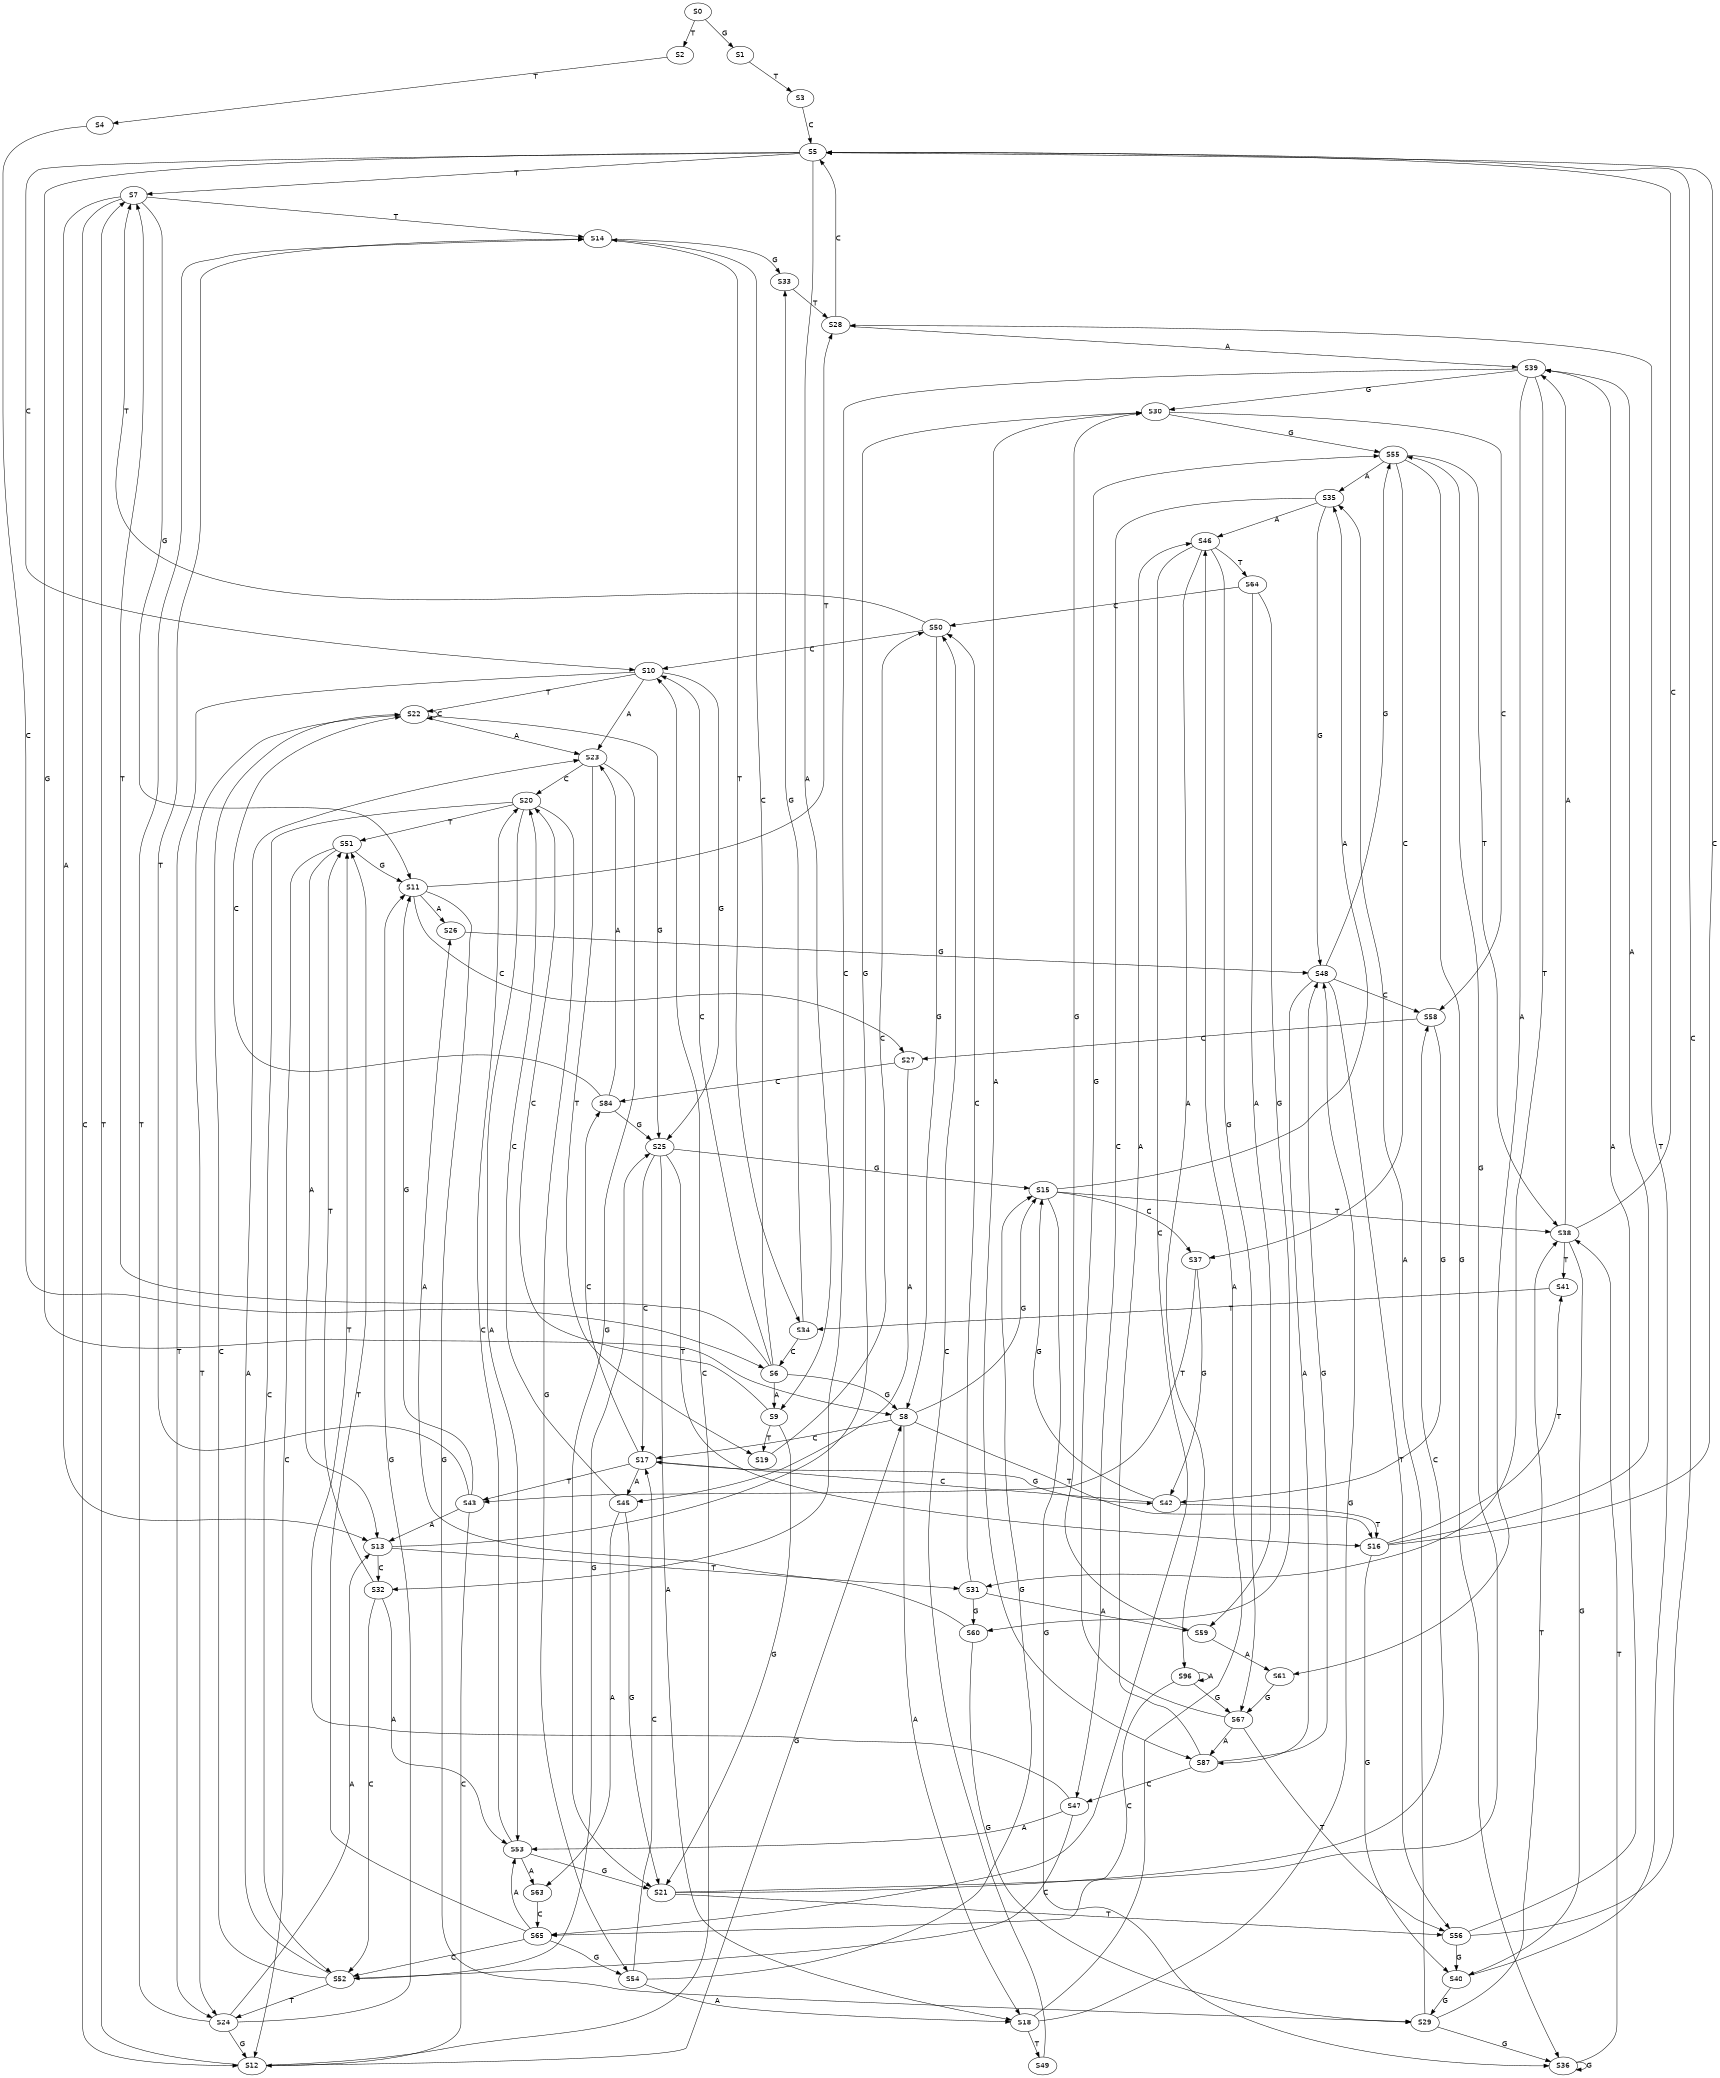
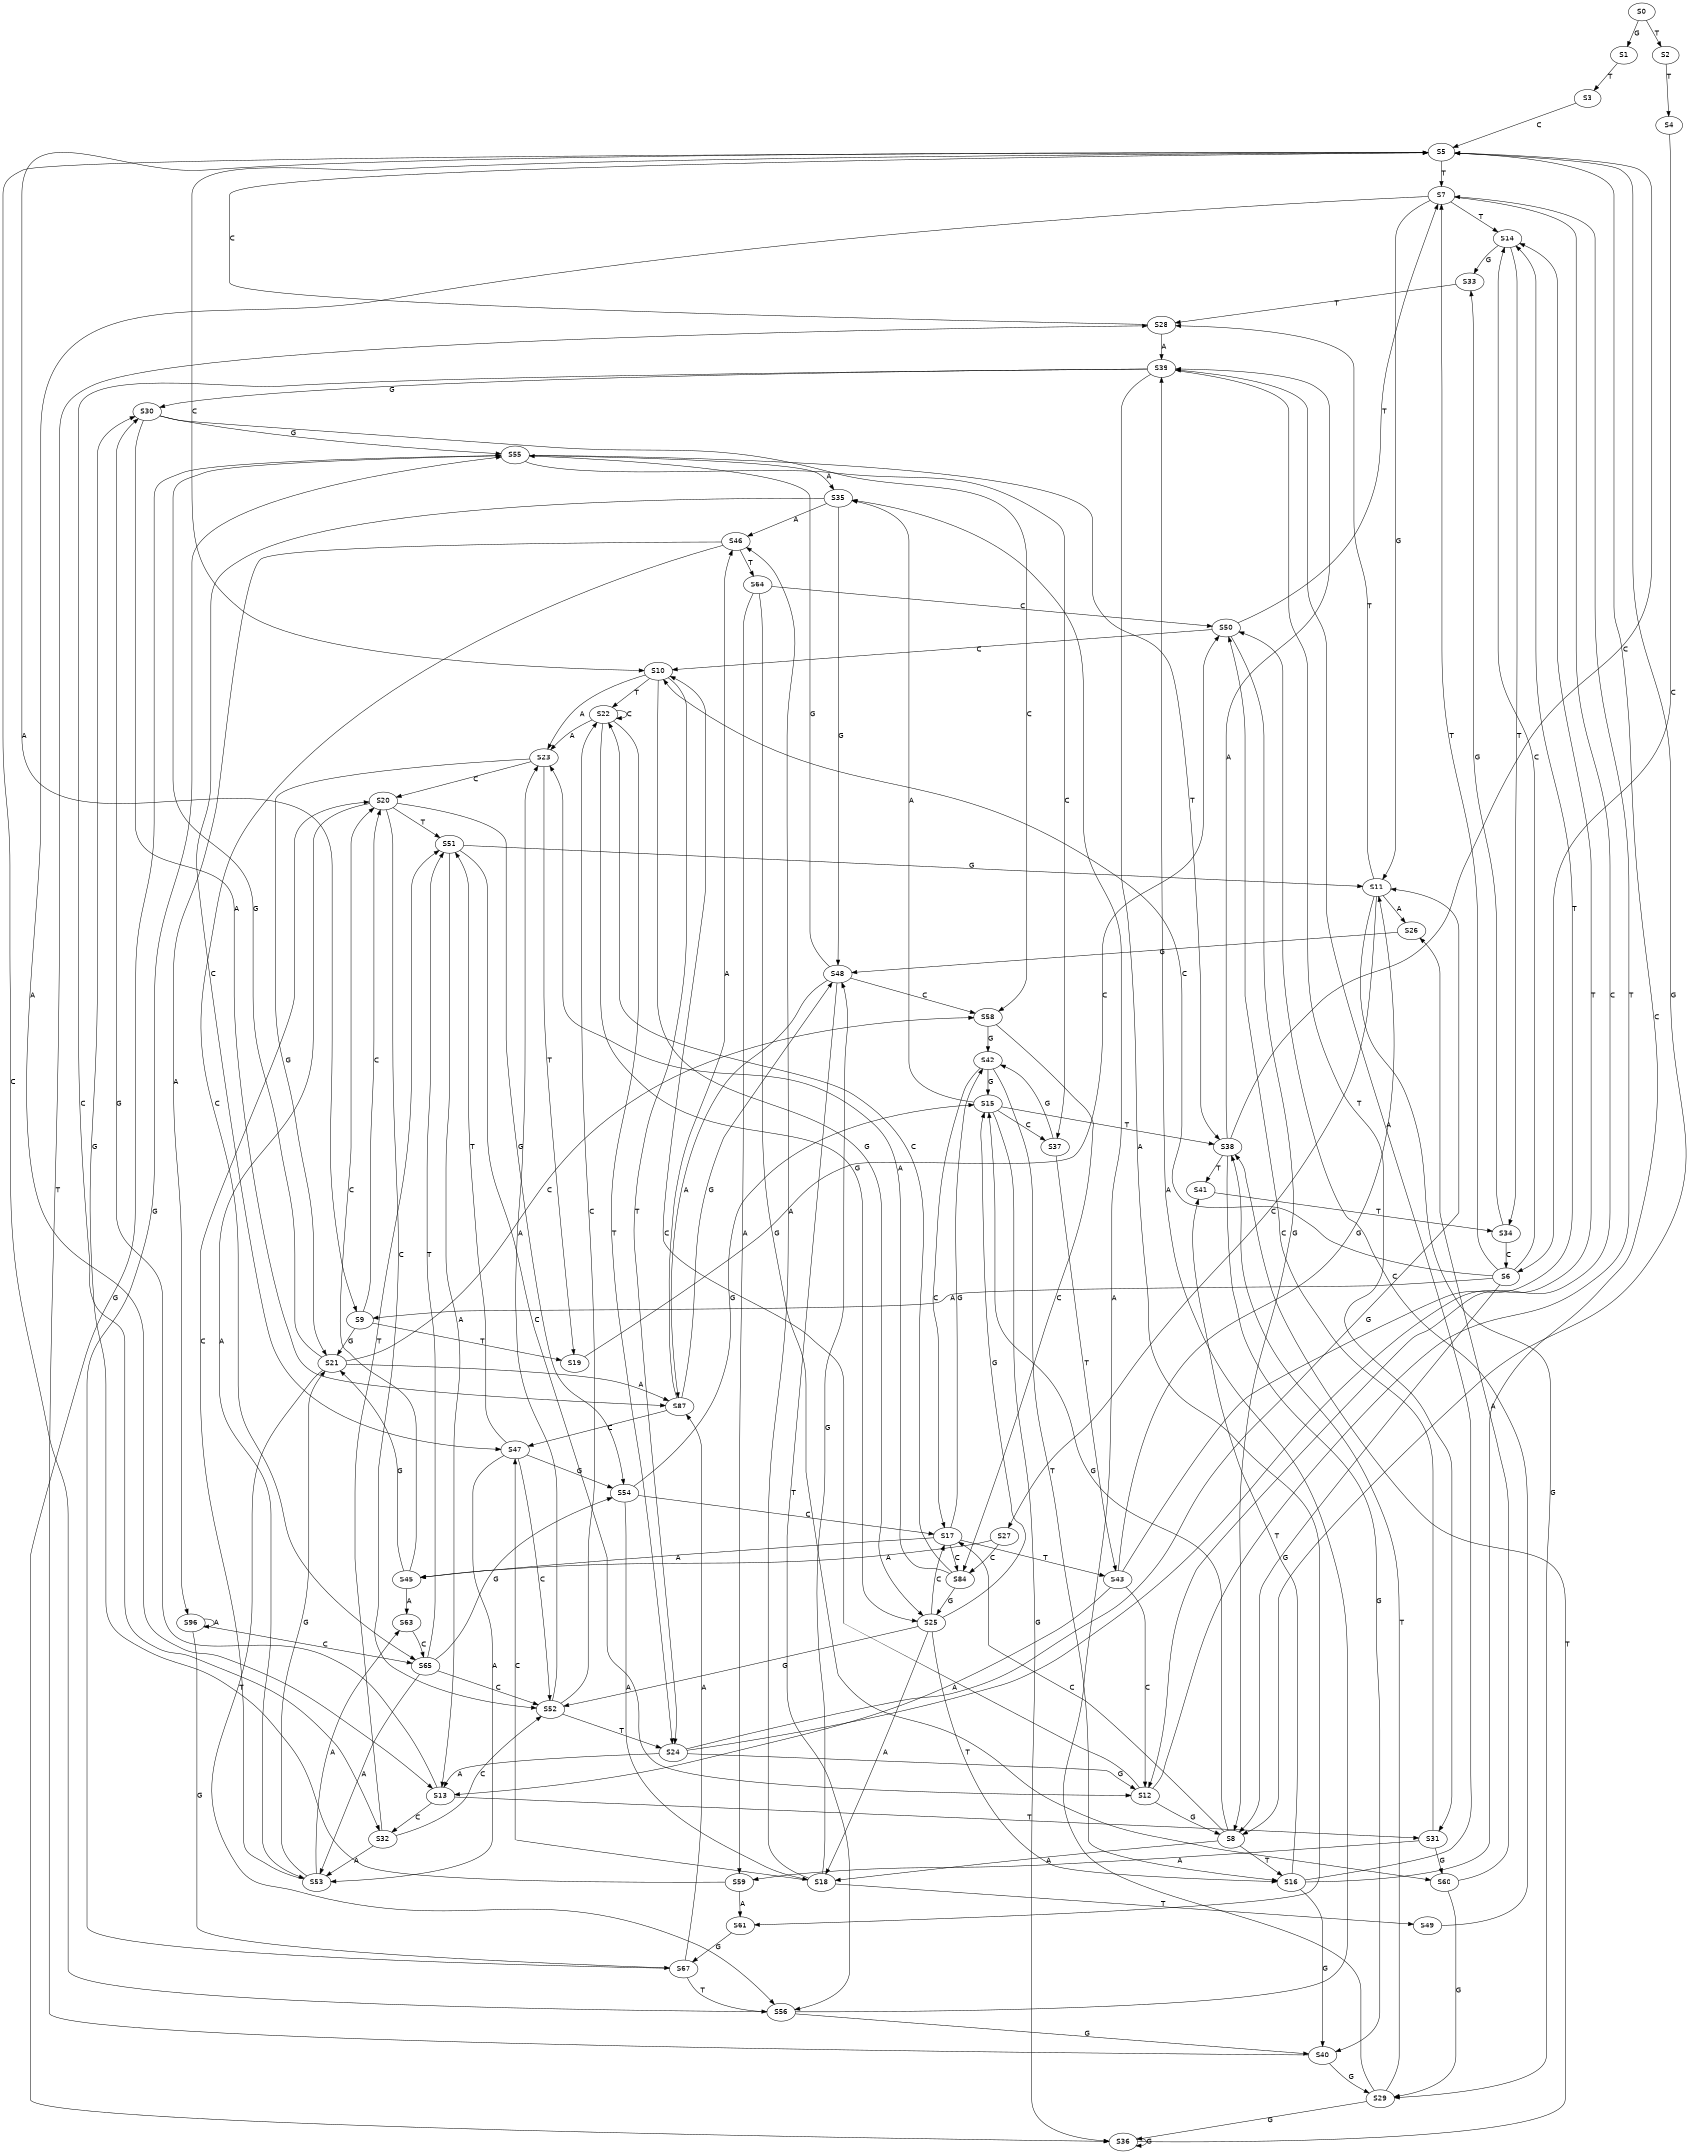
edge "S58" -> "S27": now "S58" -> "S84"
edge "S46" -> "S67": removed, label "G"
edge "S21" -> "S87": added, label "A"
edge "S47" -> "S54": added, label "G"
edge "S52" -> "S25": reversed
edge "S18" -> "S47": added, label "C"
